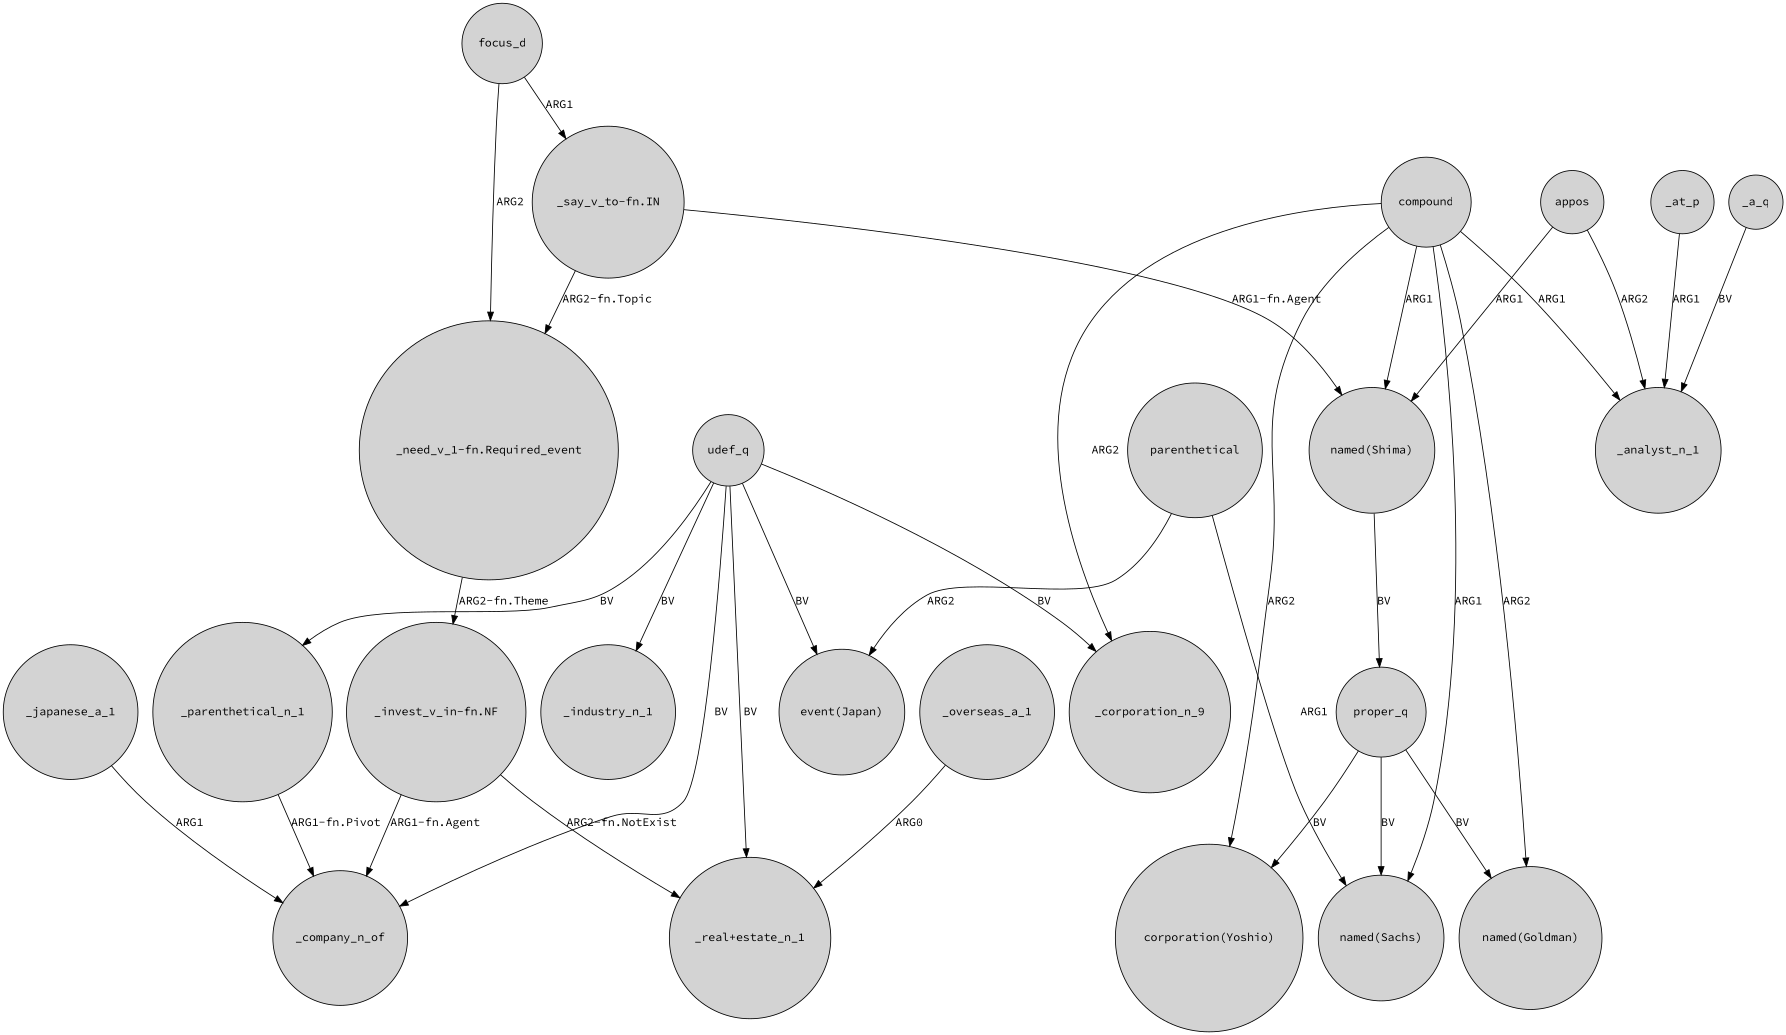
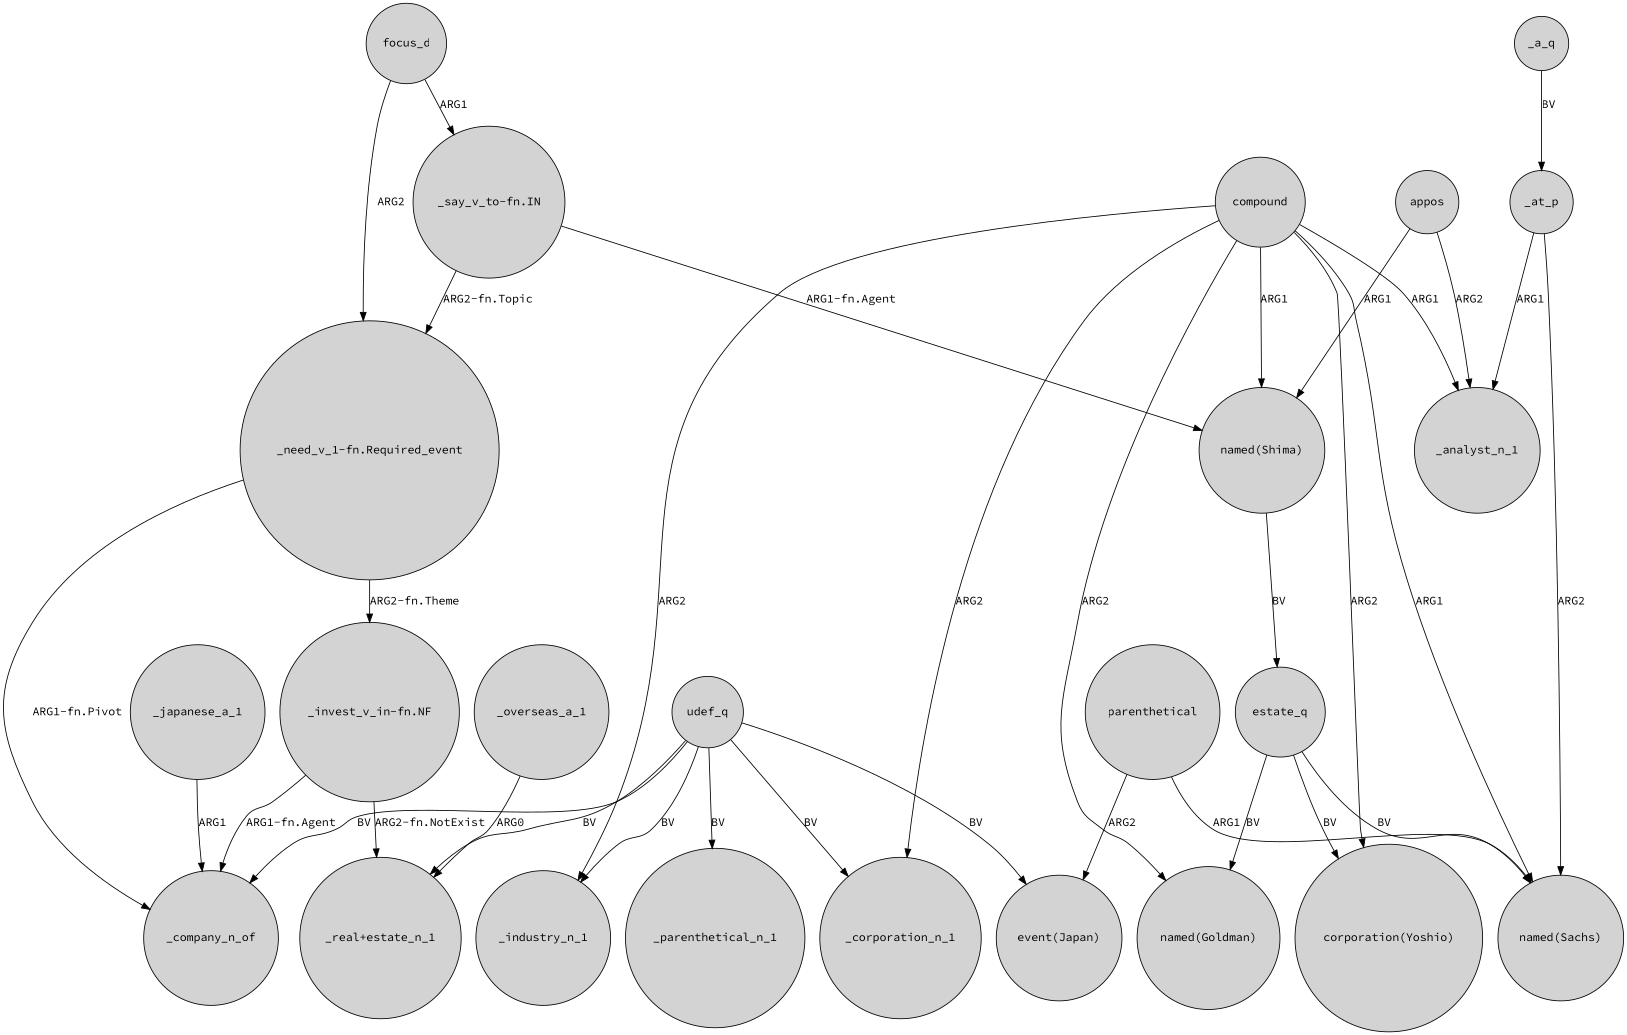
edge "_a_q" -> "_analyst_n_1": now "_a_q" -> "_at_p"
edge "compound" -> "_industry_n_1": added, label "ARG2"
edge "_at_p" -> "named(Sachs)": added, label "ARG2"
node "_corporation_n_9": label "_corporation_n_9" -> "_corporation_n_1"
node "proper_q": label "proper_q" -> "estate_q"
edge "_parenthetical_n_1" -> "_company_n_of": now "_need_v_1-fn.Required_event" -> "_company_n_of"
